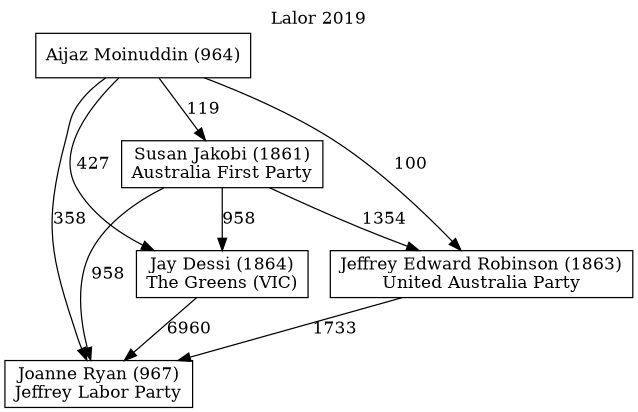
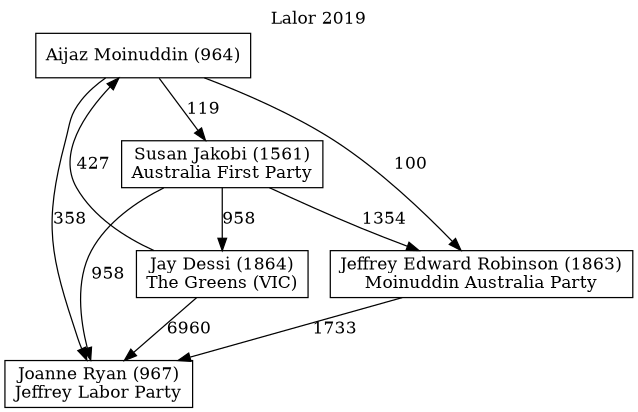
node "Susan Jakobi (1861) Australia First Party": label "Susan Jakobi (1861) Australia First Party" -> "Susan Jakobi (1561) Australia First Party"
edge "Aijaz Moinuddin (964)" -> "Jay Dessi (1864) The Greens (VIC)": reversed
node "Jeffrey Edward Robinson (1863) United Australia Party": label "Jeffrey Edward Robinson (1863) United Australia Party" -> "Jeffrey Edward Robinson (1863) Moinuddin Australia Party"
